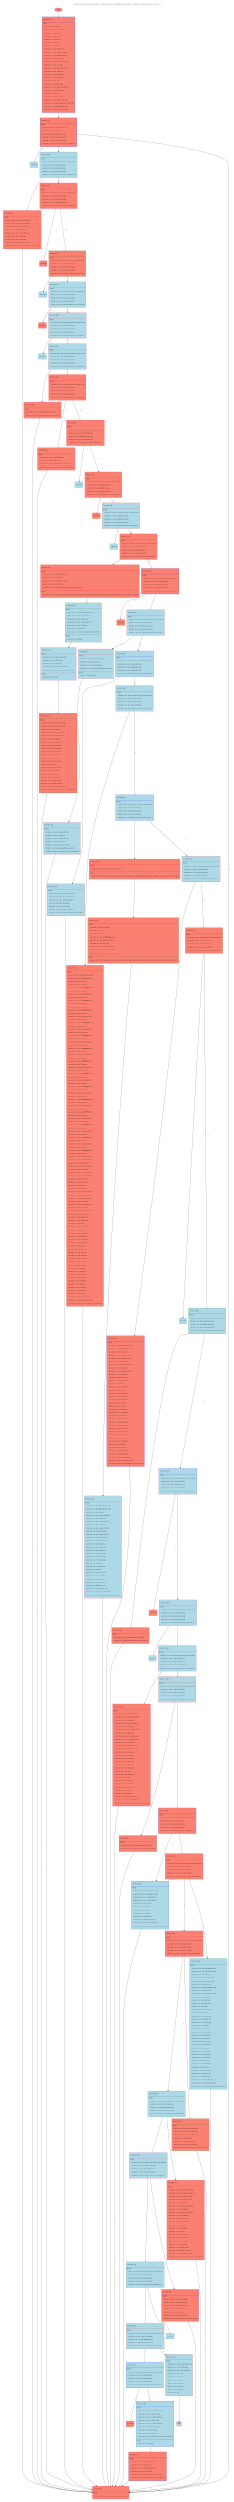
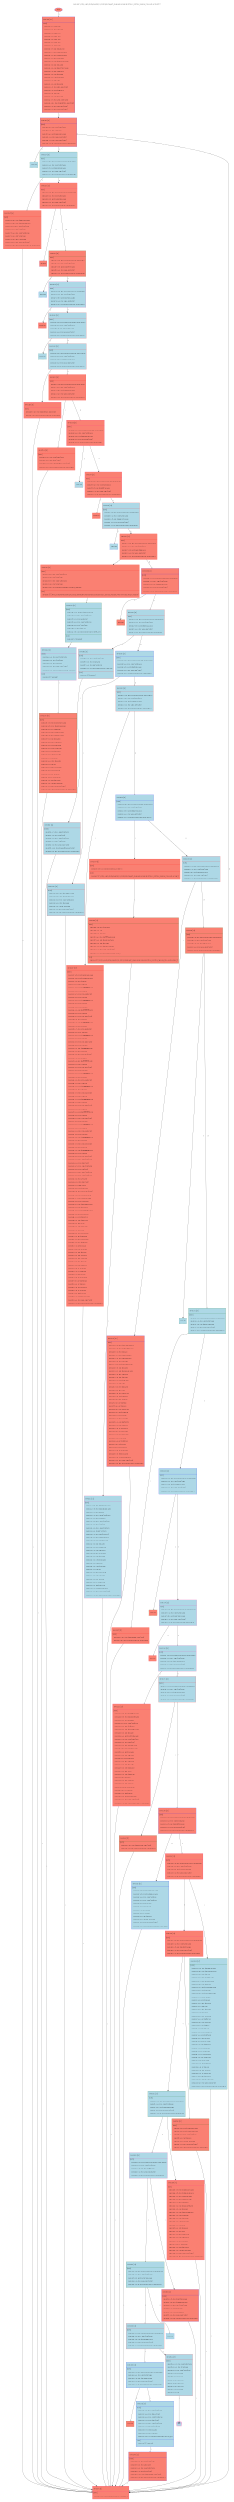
node "0x40244f": fillcolor lightblue -> salmon
